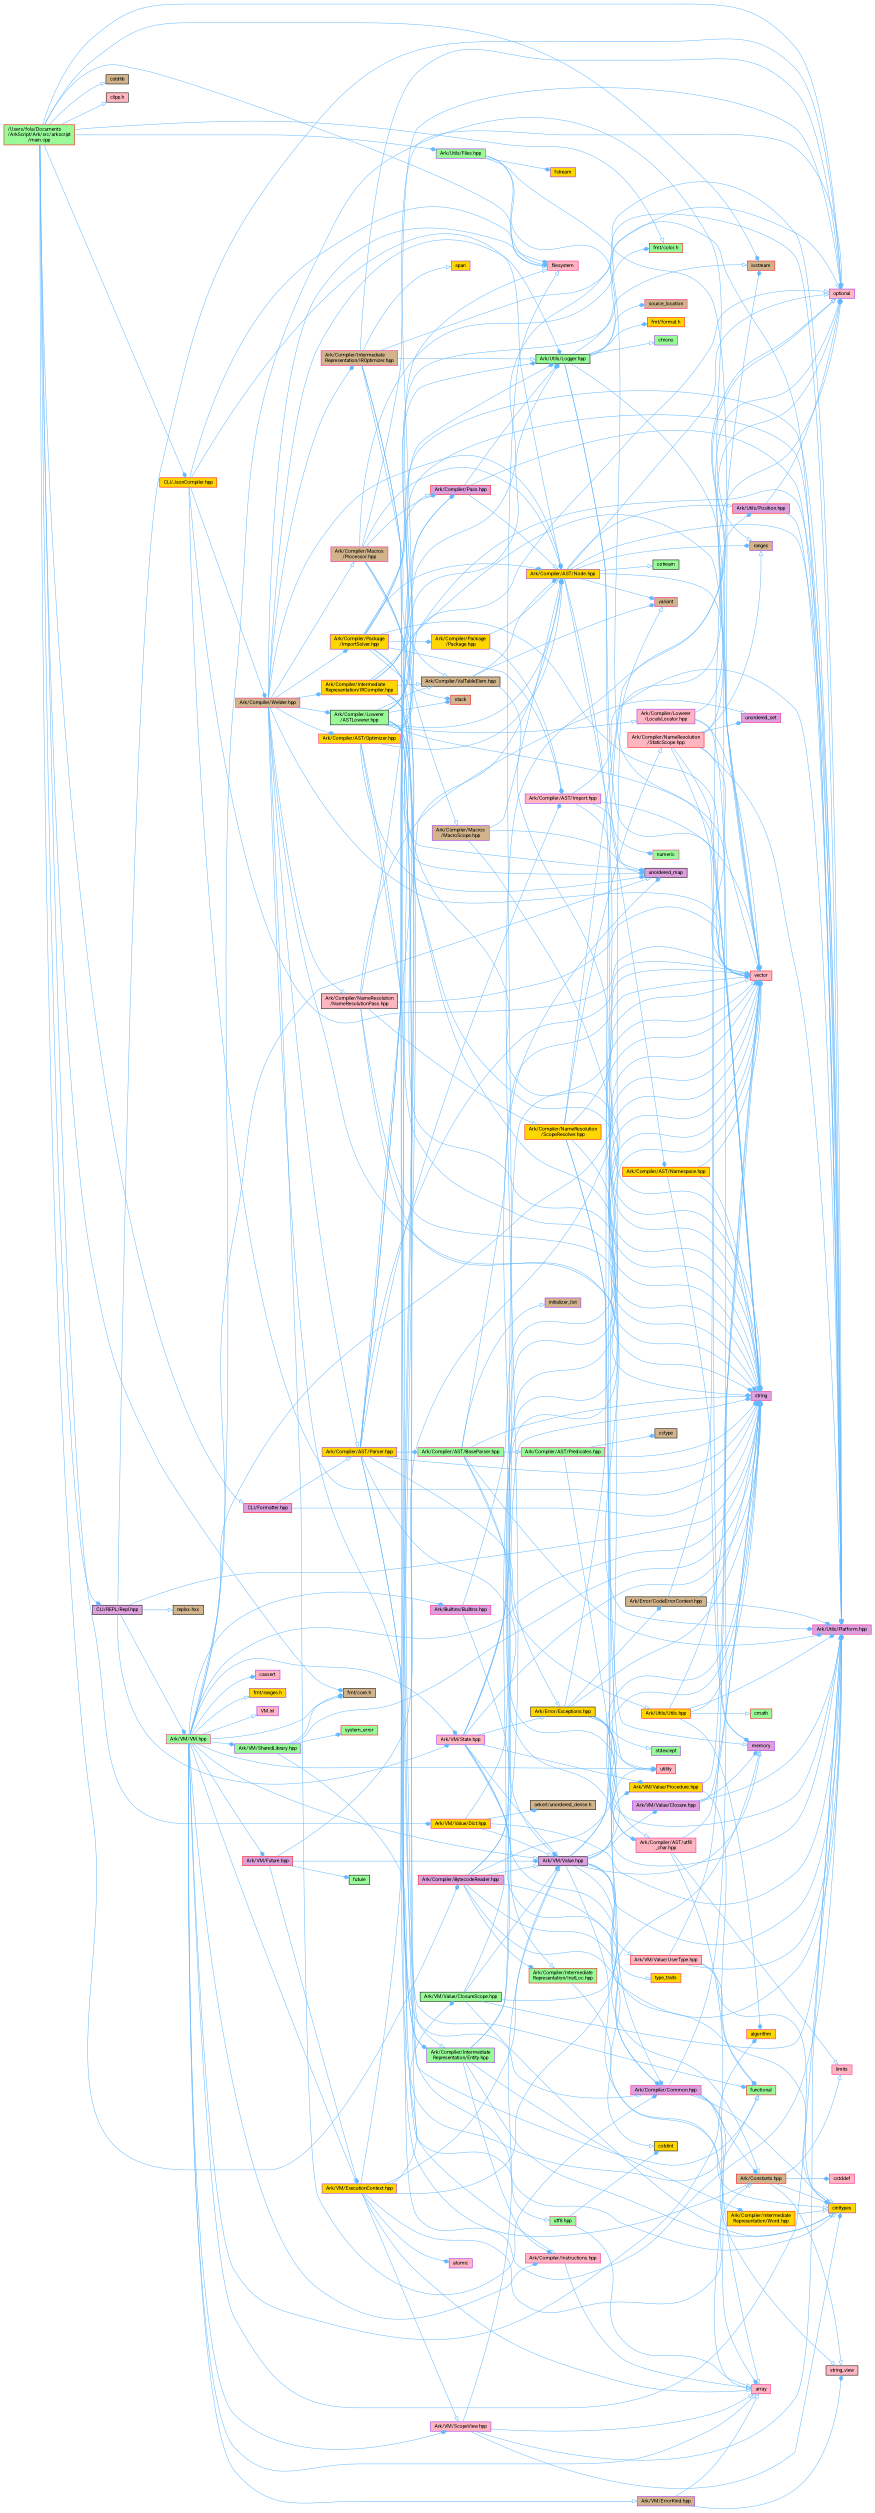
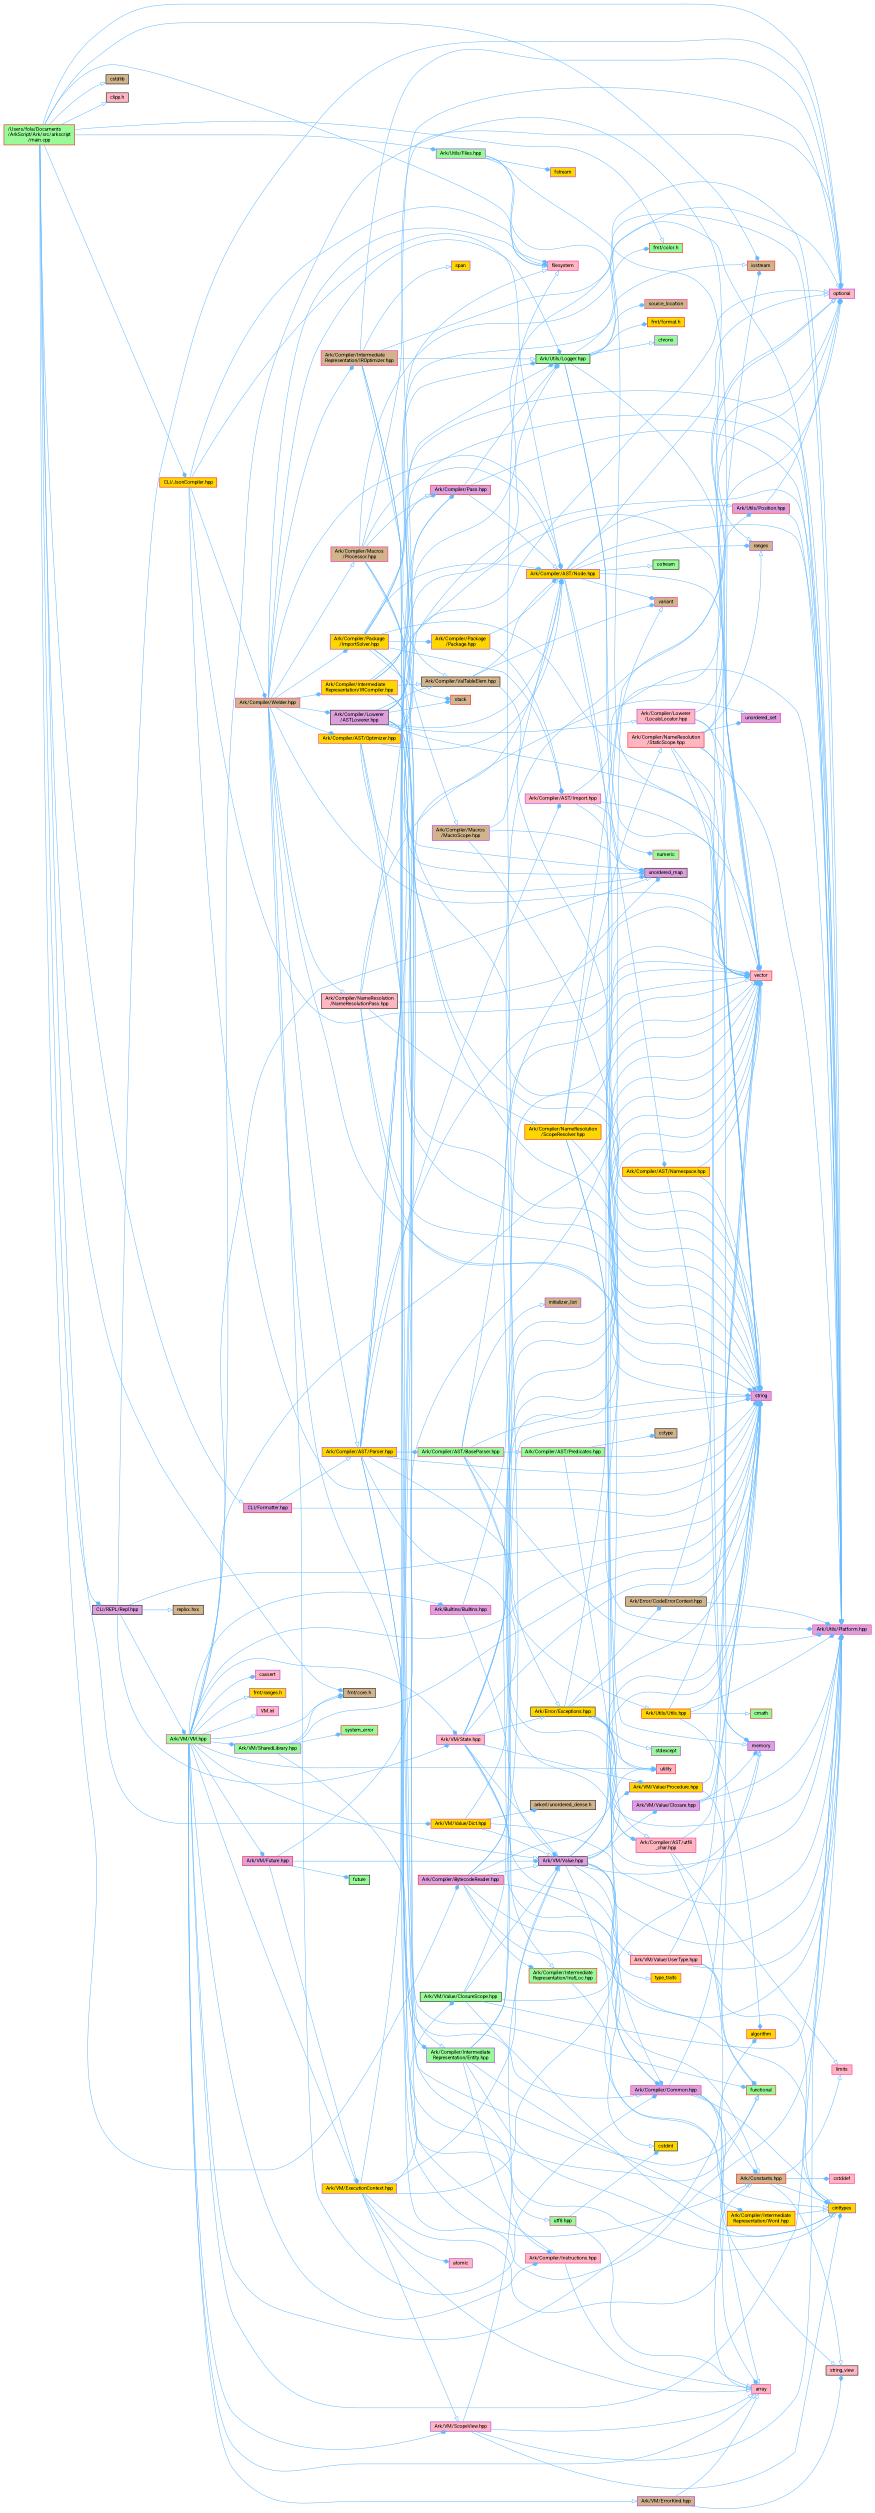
node "Ark/Compiler/Lowerer /ASTLowerer.hpp": fillcolor palegreen -> plum
